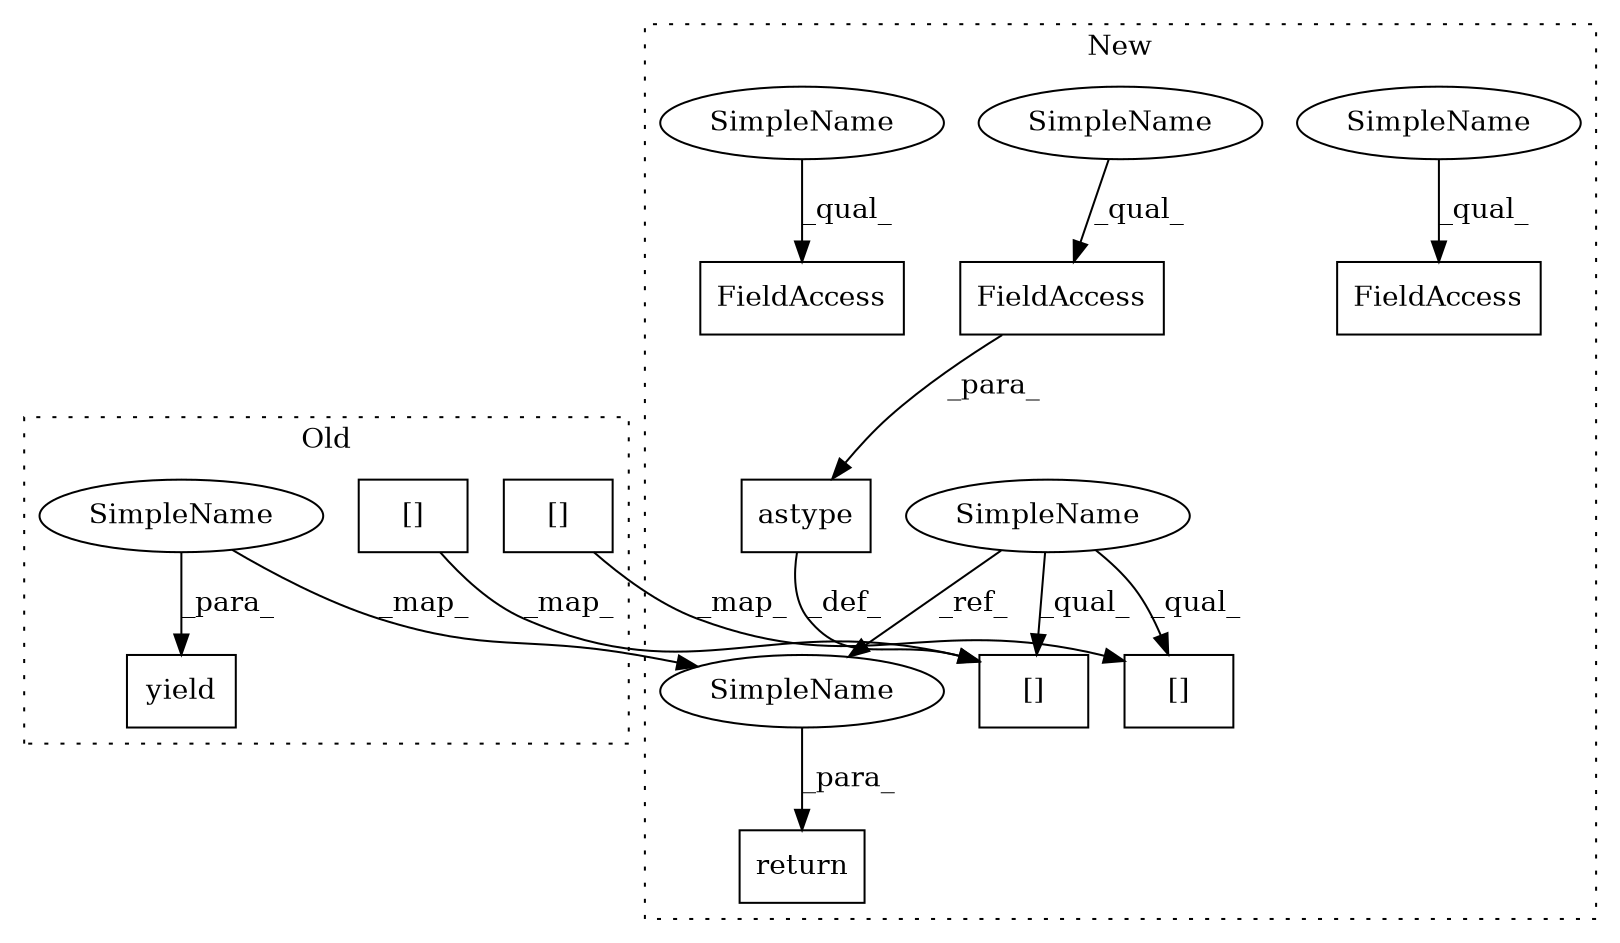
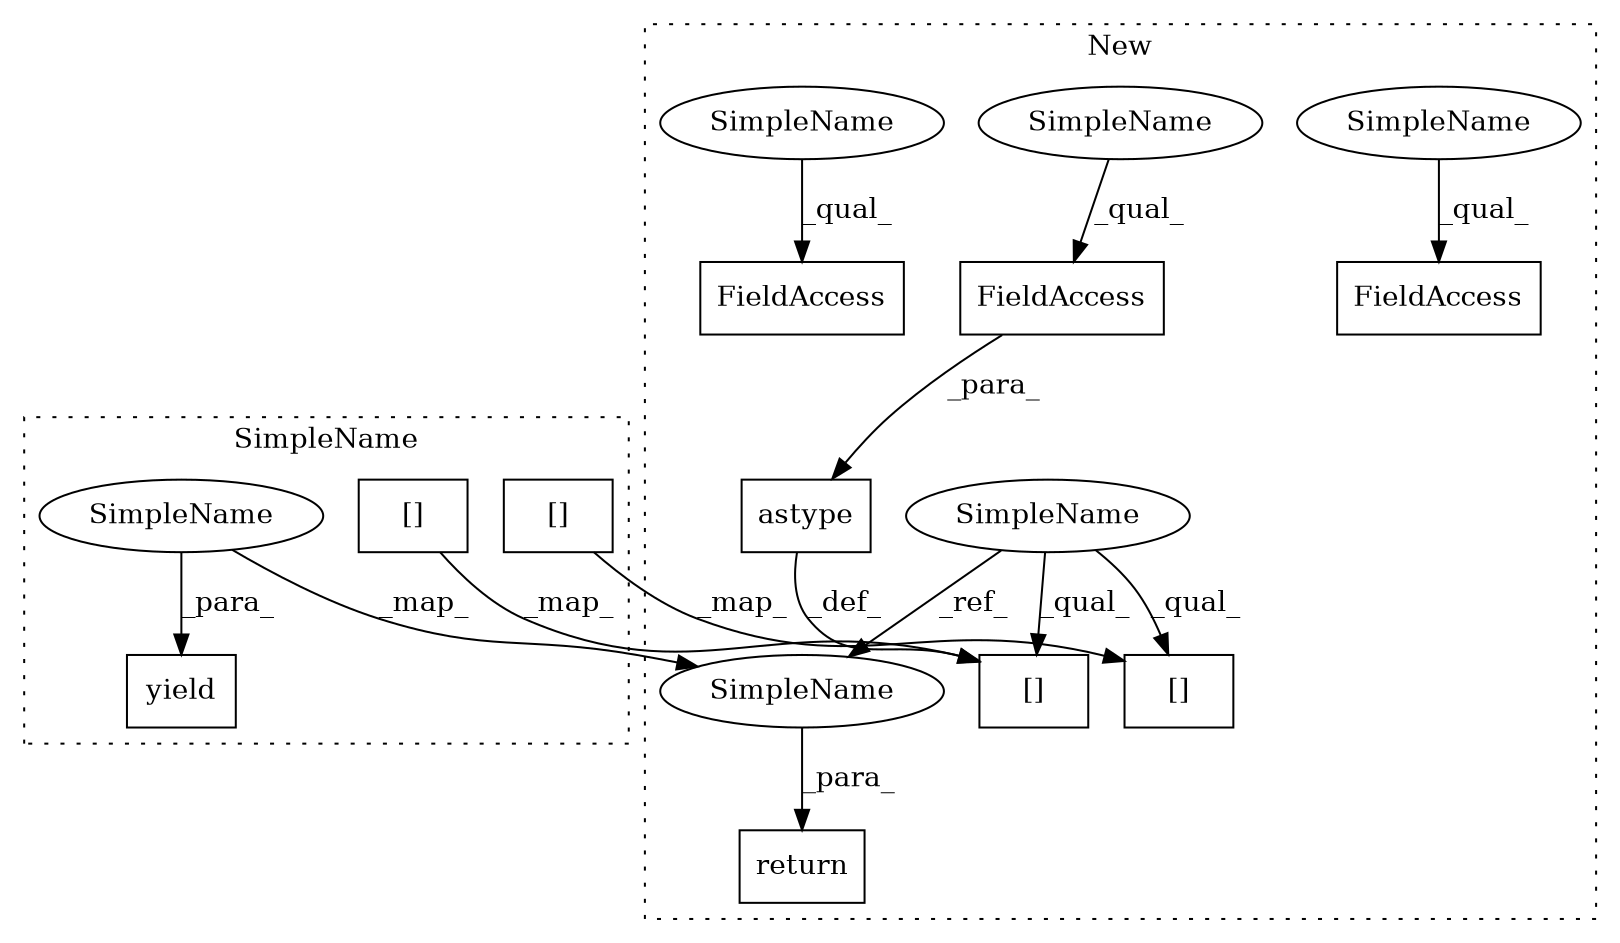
cluster "Old": label "Old" -> "SimpleName"
